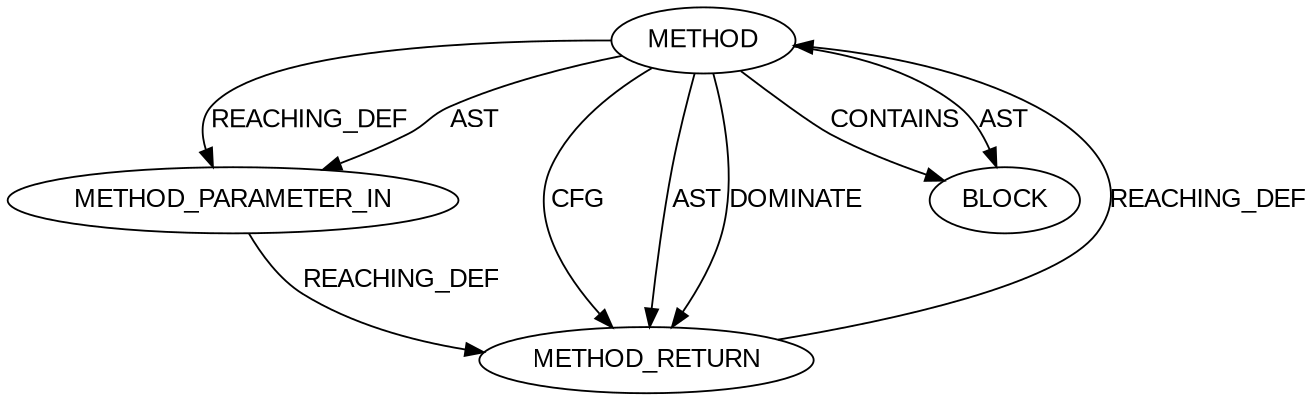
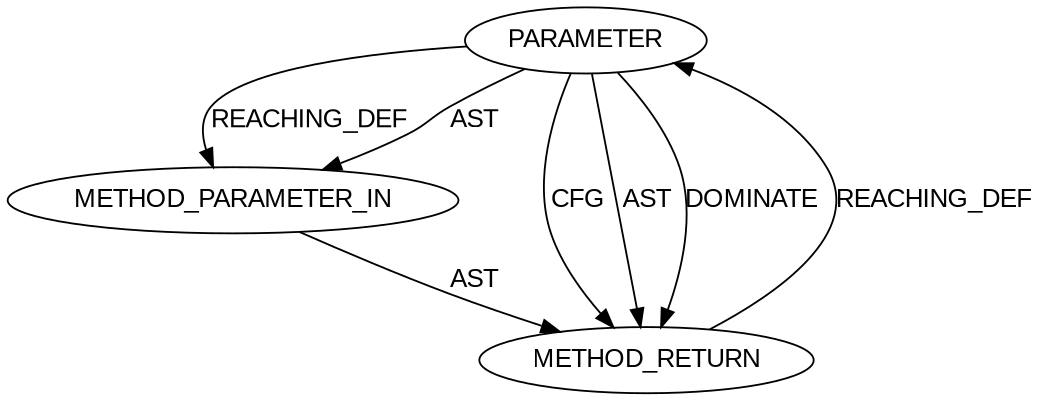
node "METHOD": label "METHOD" -> "PARAMETER"
node "BLOCK": removed
edge "METHOD_PARAMETER_IN" -> "METHOD_RETURN": label "REACHING_DEF" -> "AST"
